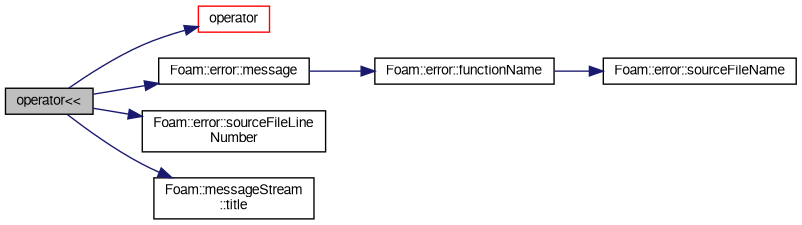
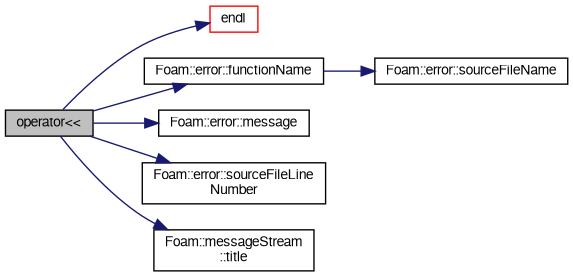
node "operator": label "operator" -> "endl"
edge "Foam::error::message" -> "Foam::error::functionName": now "operator<<" -> "Foam::error::functionName"
